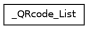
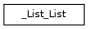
node "_QRcode_List": label "_QRcode_List" -> "_List_List"
